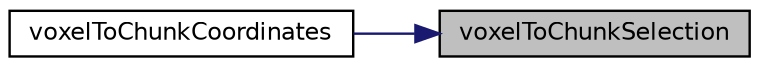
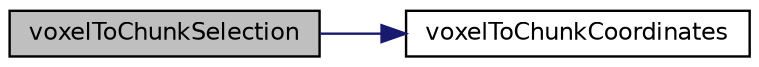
edge "voxelToChunkCoordinates" -> "voxelToChunkSelection": reversed
